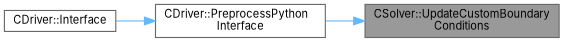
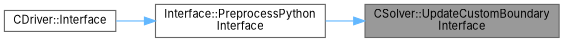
node "CDriver::PreprocessPython Interface": label "CDriver::PreprocessPython Interface" -> "Interface::PreprocessPython Interface"
node "CSolver::UpdateCustomBoundary Conditions": label "CSolver::UpdateCustomBoundary Conditions" -> "CSolver::UpdateCustomBoundary Interface"
